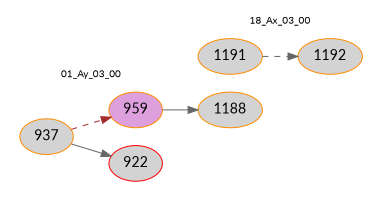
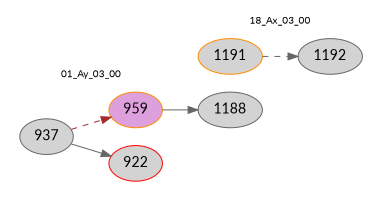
node "1192": color darkorange -> gray40
node "1188": color darkorange -> gray40
node "937": color darkorange -> gray40
